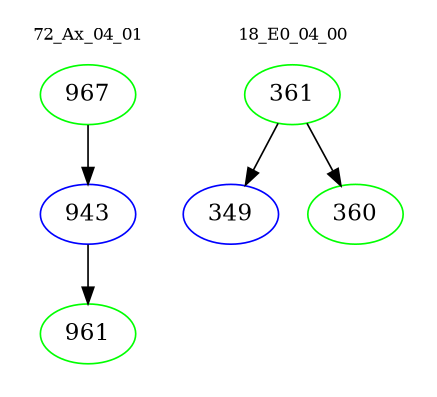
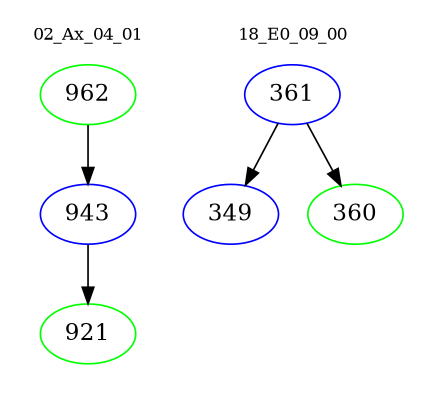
cluster "72_Ax_04_01": label "72_Ax_04_01" -> "02_Ax_04_01"
cluster "18_E0_04_00": label "18_E0_04_00" -> "18_E0_09_00"
node "967": label "967" -> "962"
node "361": color green -> blue
node "961": label "961" -> "921"
